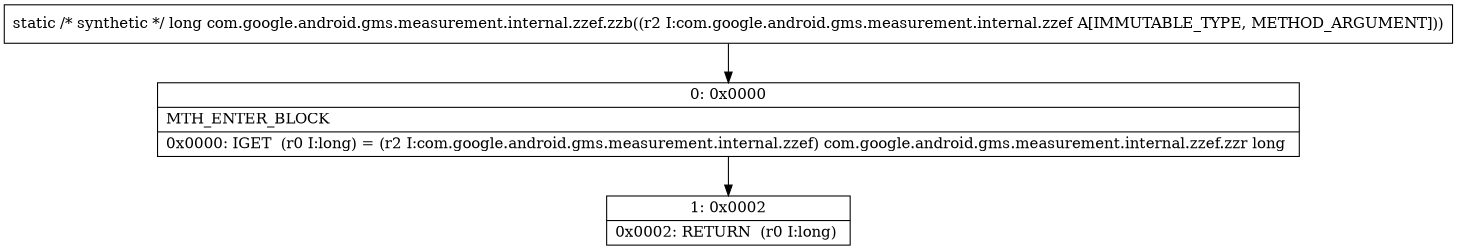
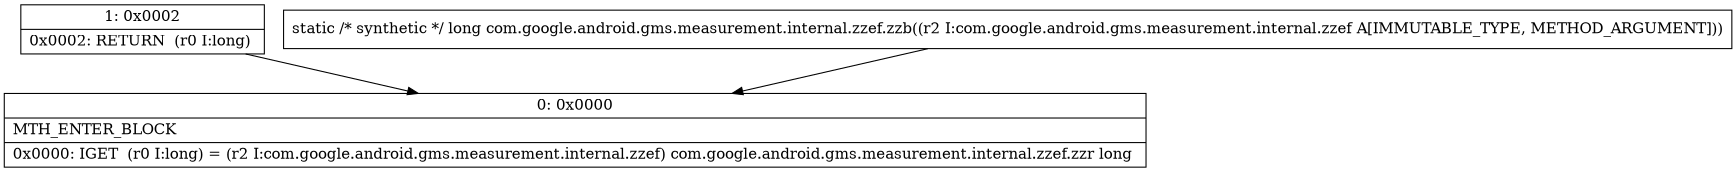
edge "0: 0x0000" -> "1: 0x0002": reversed
